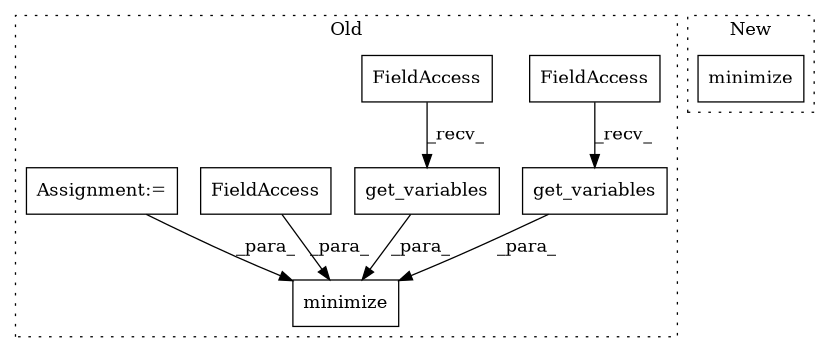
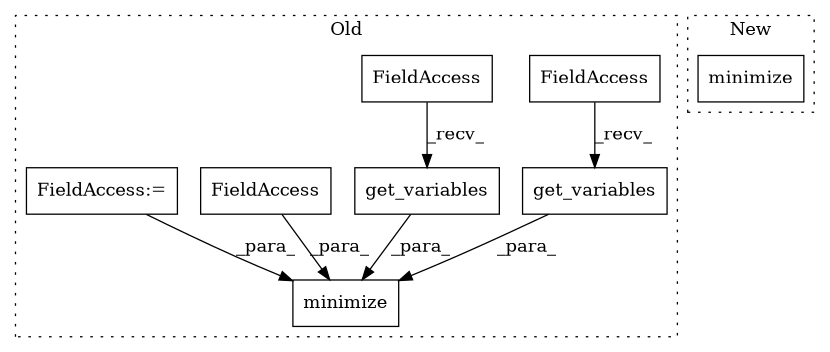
node "Assignment:=": label "Assignment:=" -> "FieldAccess:="
